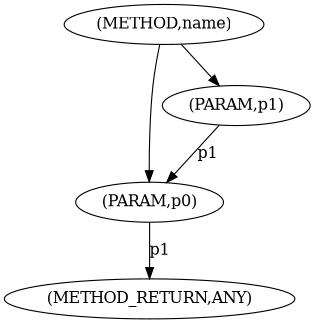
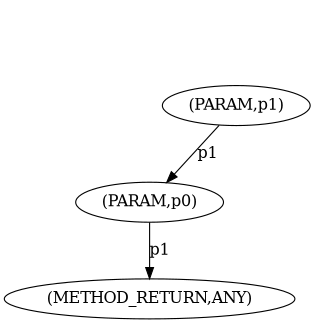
node "(METHOD,name)": removed
